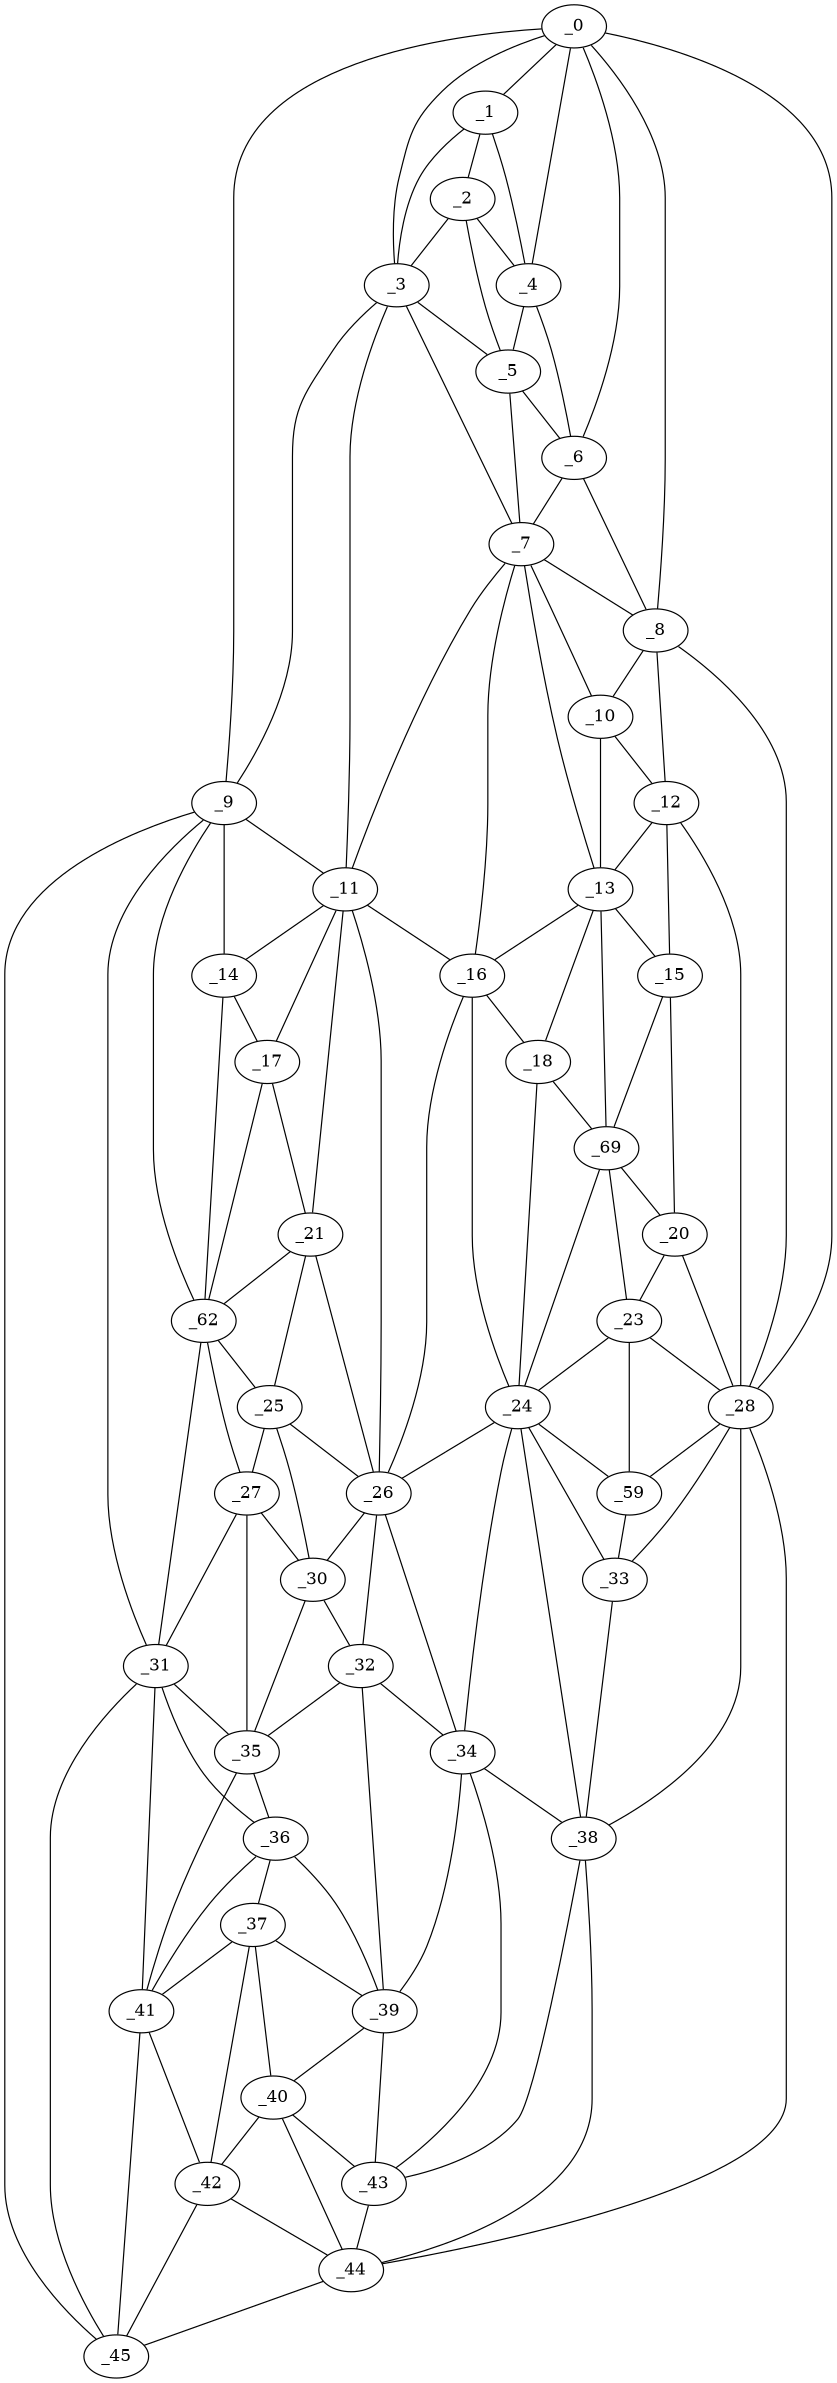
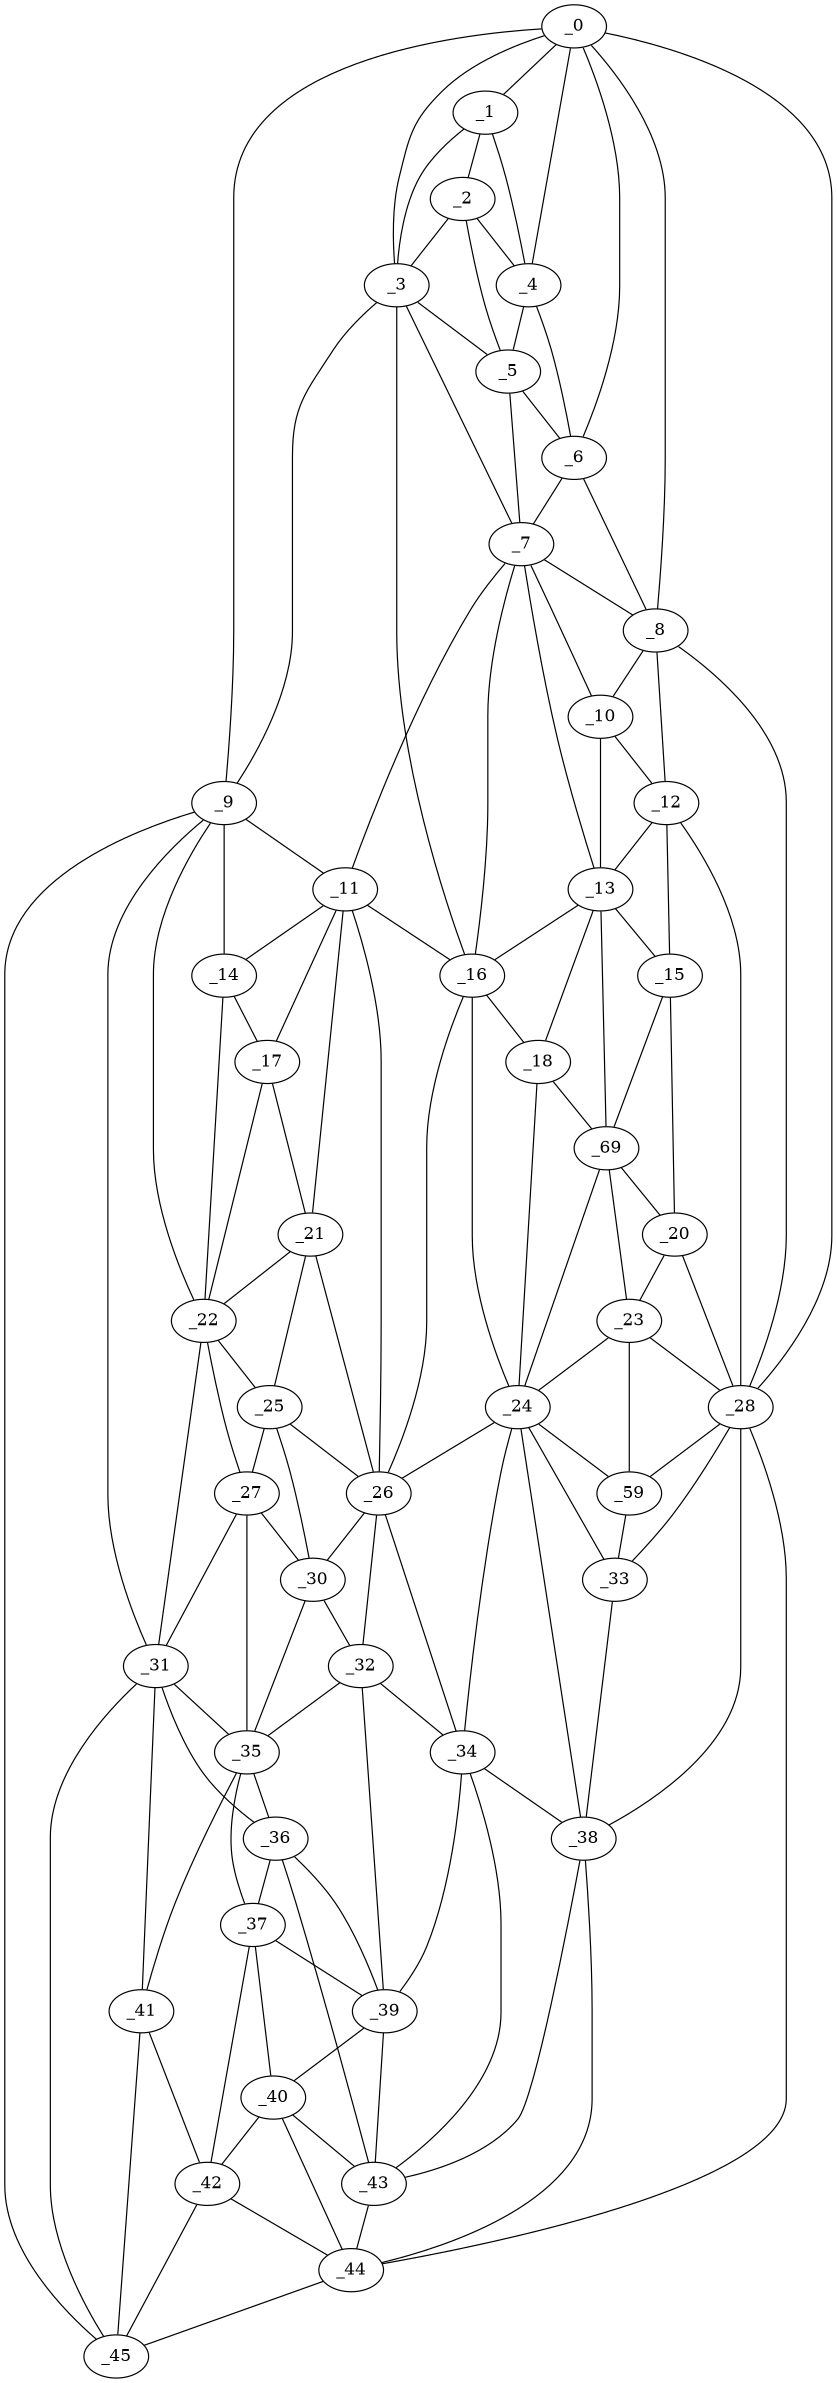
edge "_3" -- "_11": now "_3" -- "_16"
node "_62": label "_62" -> "_22"
edge "_36" -- "_41": now "_36" -- "_43"
edge "_37" -- "_41": now "_37" -- "_35"
